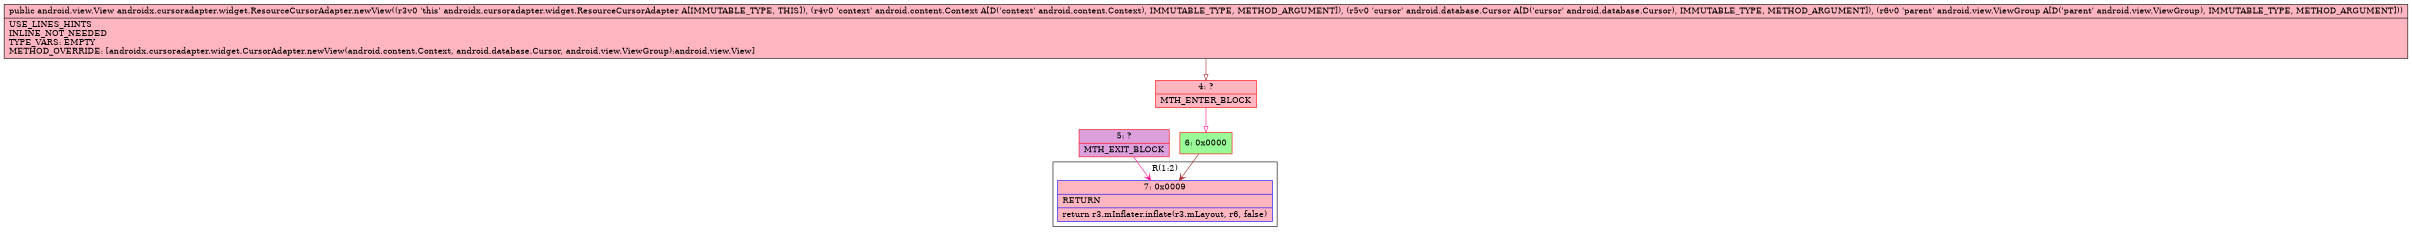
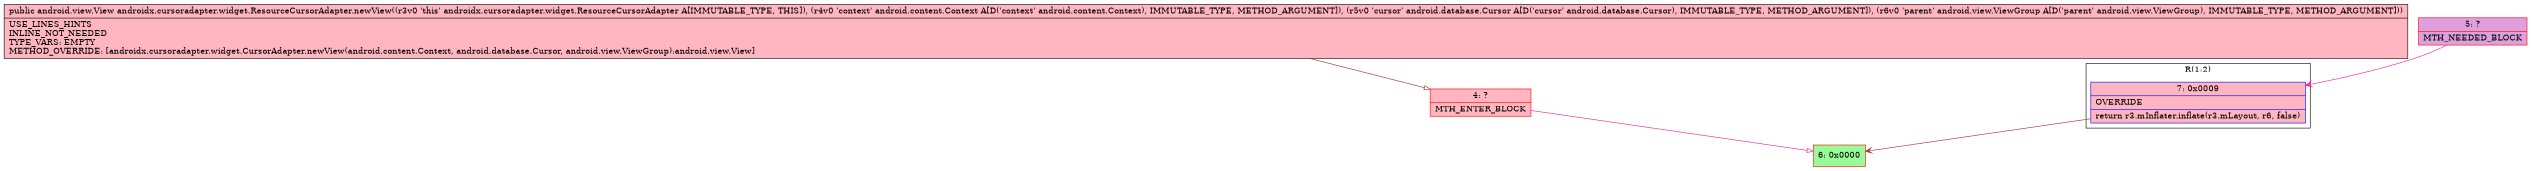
node "5: ?": text "MTH_EXIT_BLOCK" -> "MTH_NEEDED_BLOCK"
edge "6: 0x0000" -> "7: 0x0009": reversed
node "7: 0x0009": text "RETURN" -> "OVERRIDE"
